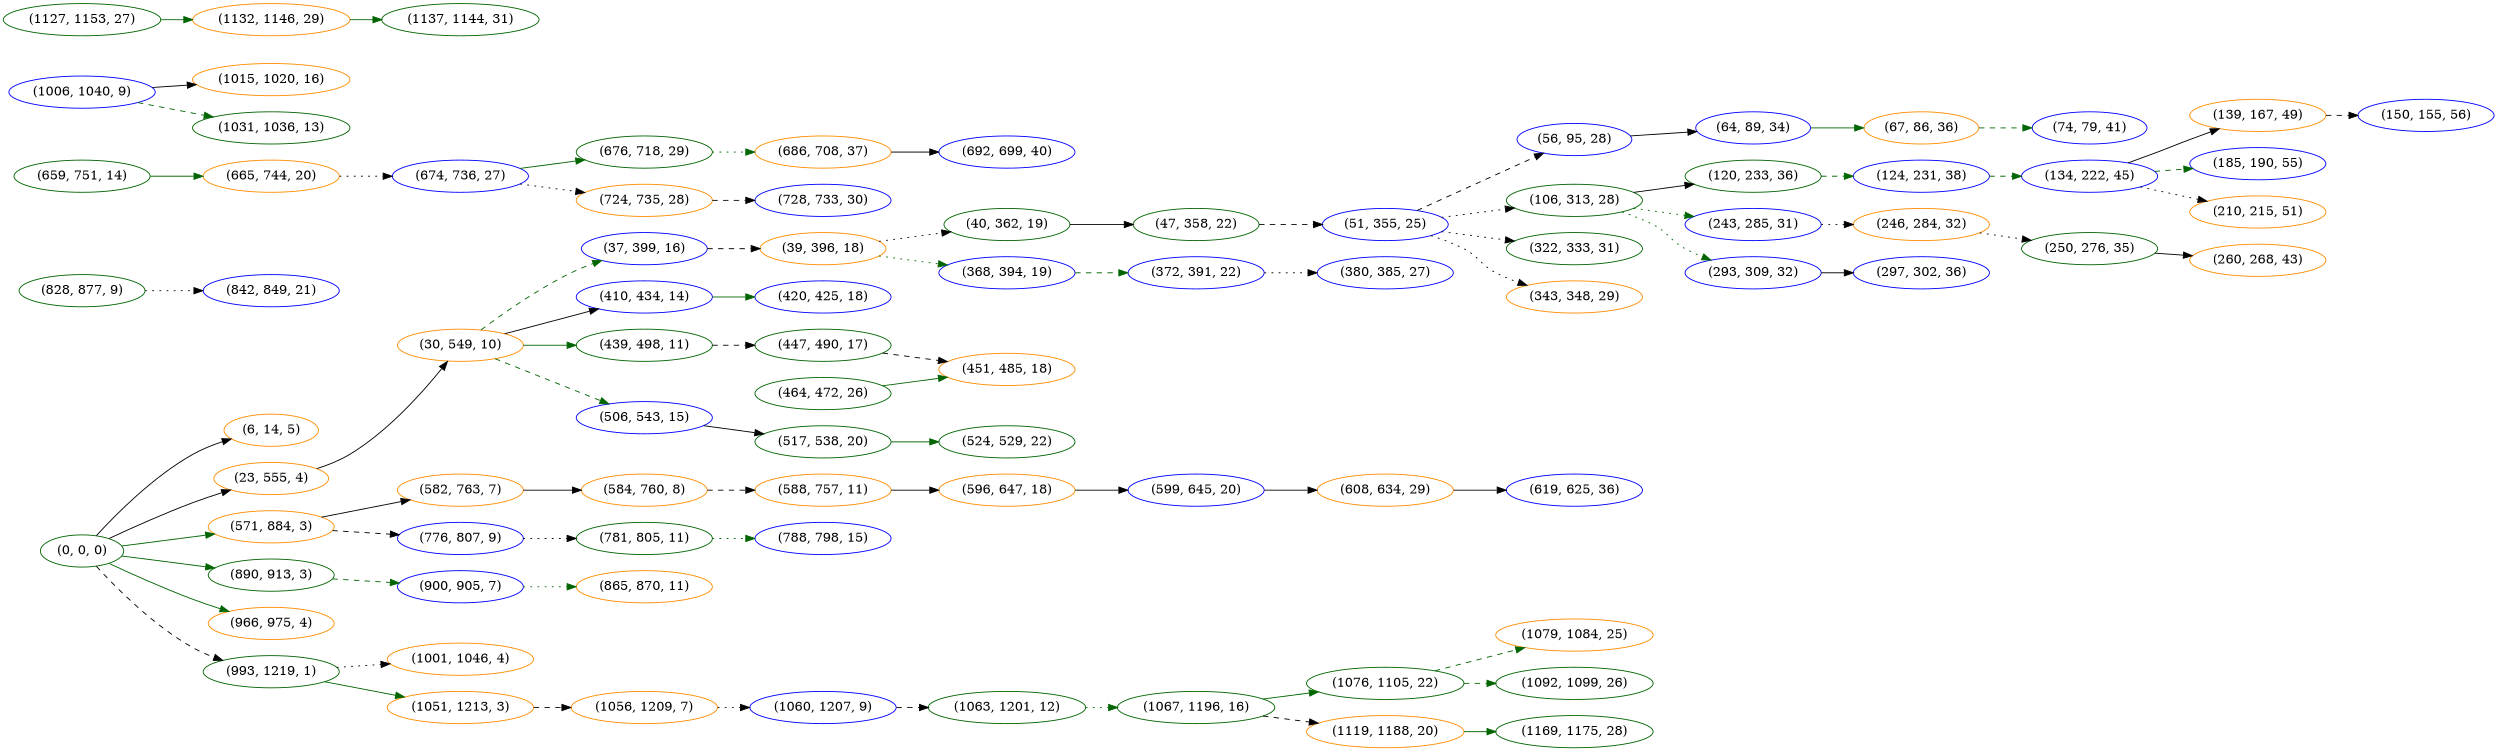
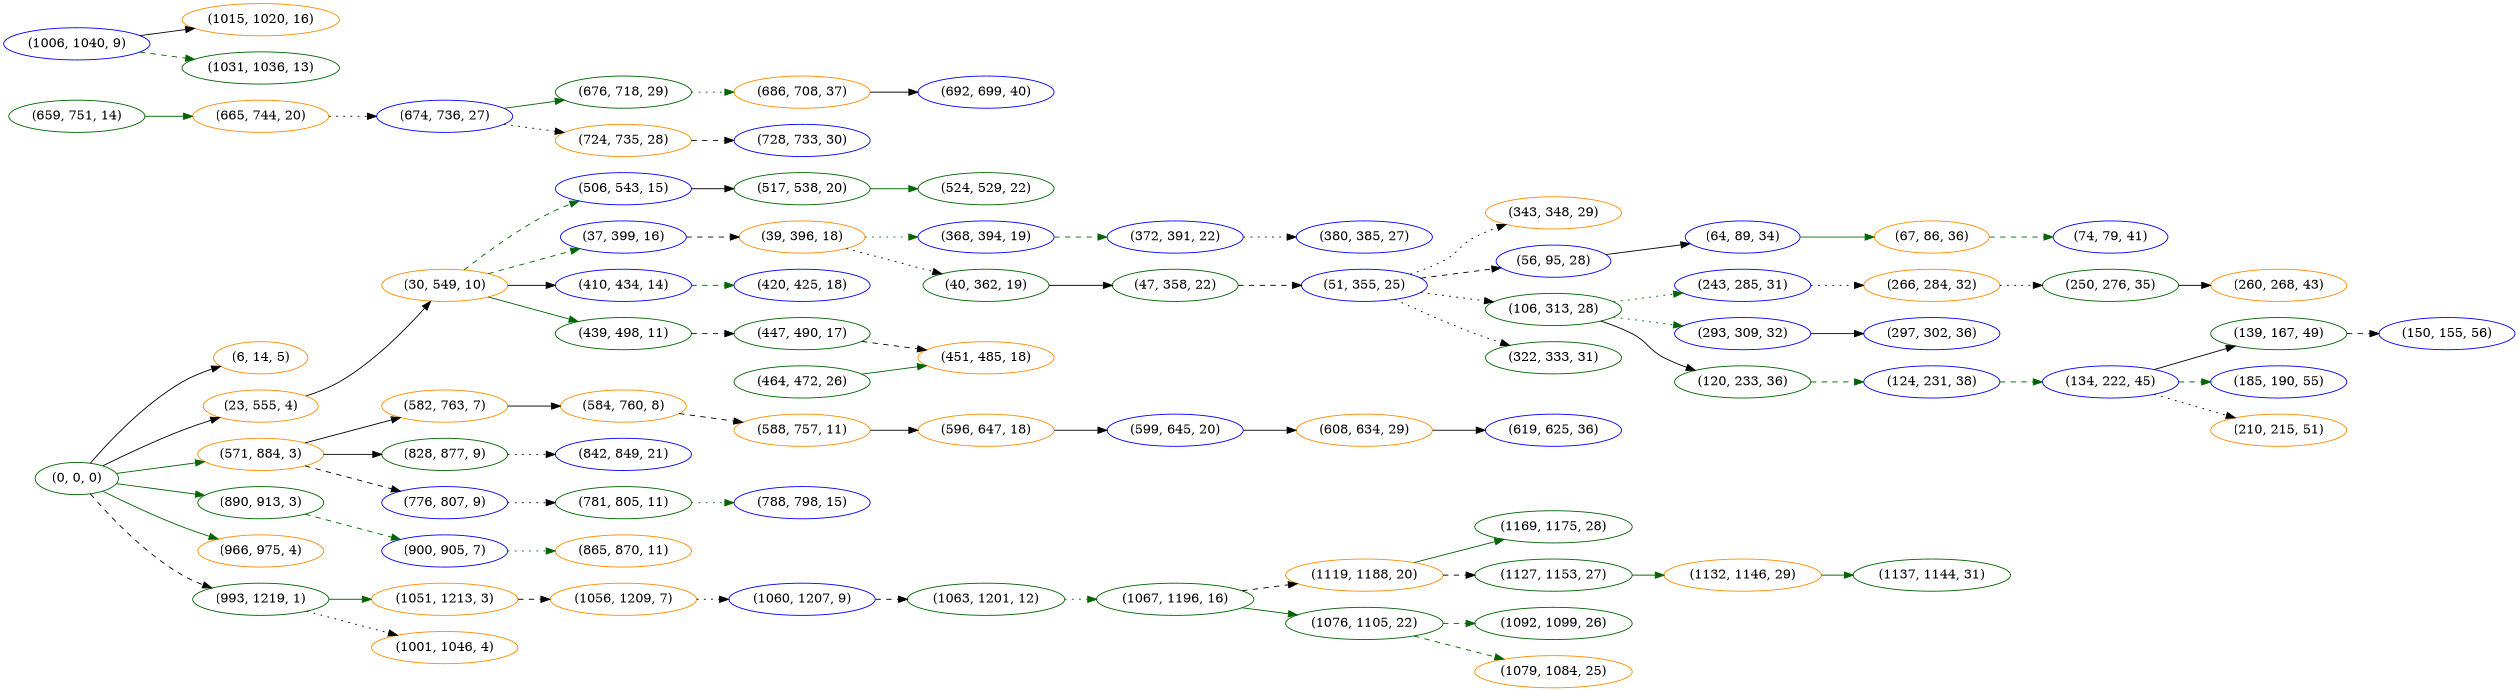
node "(139, 167, 49)": color darkorange -> darkgreen
node "(246, 284, 32)": label "(246, 284, 32)" -> "(266, 284, 32)"
edge "(410, 434, 14)" -> "(420, 425, 18)": style solid -> dashed
edge "(571, 884, 3)" -> "(828, 877, 9)": added
edge "(1119, 1188, 20)" -> "(1127, 1153, 27)": added
